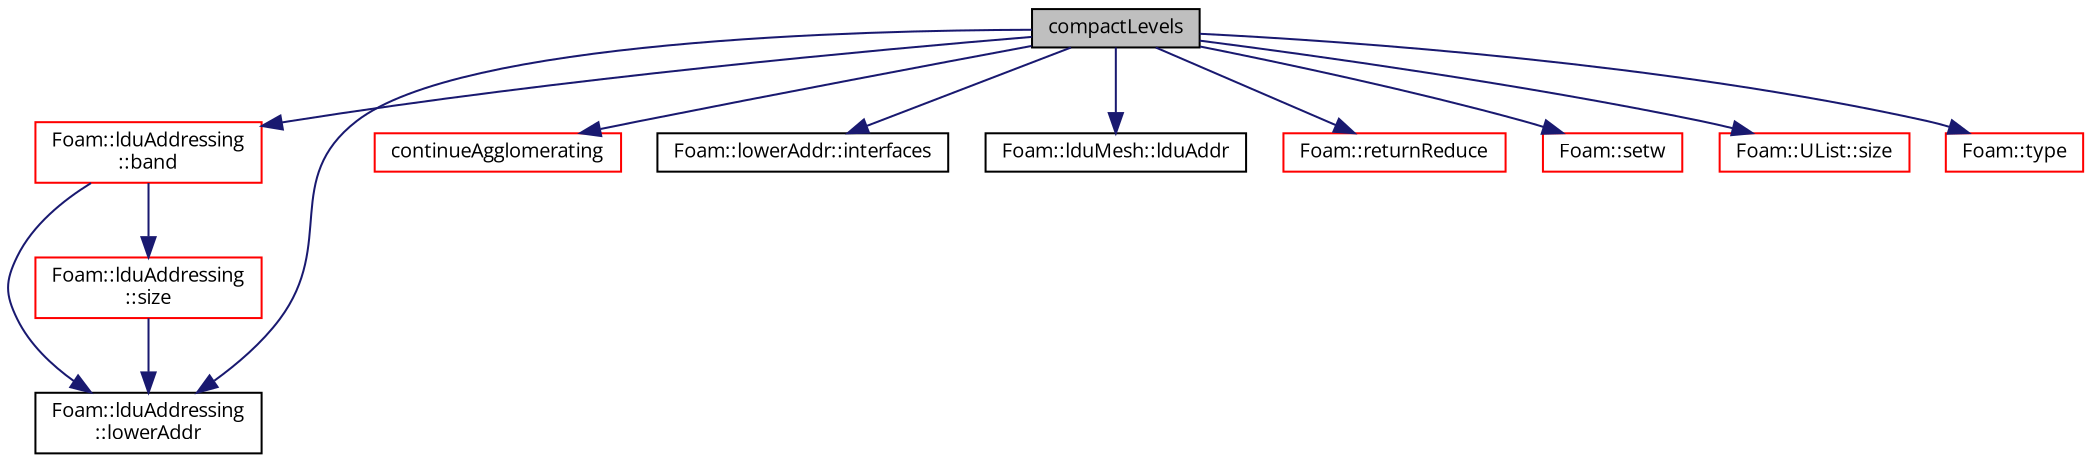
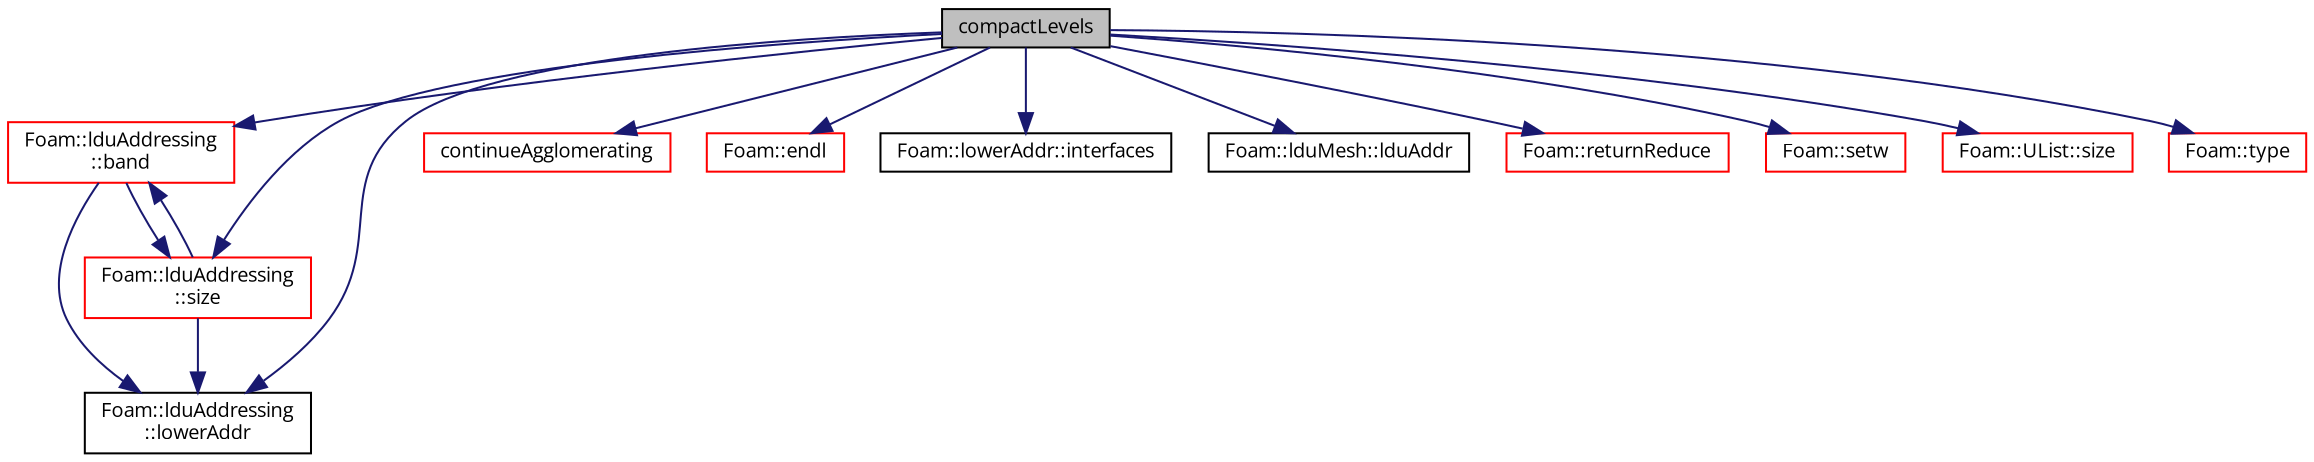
edge "compactLevels" -> "Foam::lduAddressing ::size": added
node "Foam::endl": added
edge "Foam::lduAddressing ::size" -> "Foam::lduAddressing ::band": added
